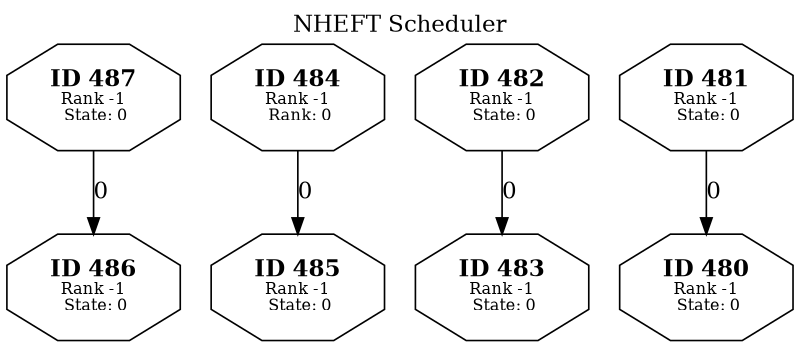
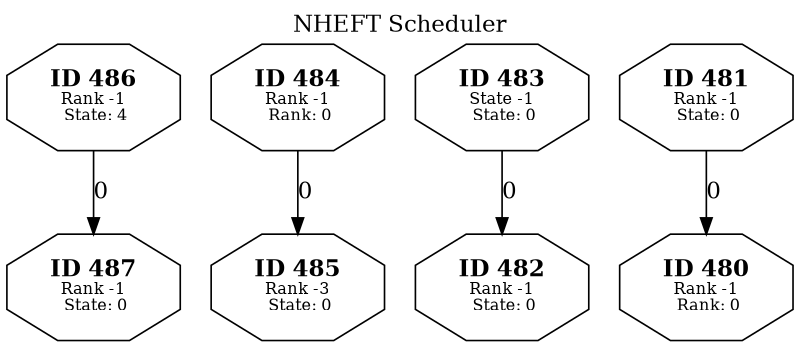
edge "ID 487" -> "ID 486": reversed
edge "ID 482" -> "ID 483": reversed
node "ID 485": text "Rank -1" -> "Rank -3"
node "ID 483": text "Rank -1" -> "State -1"
node "ID 486": text "State: 0" -> "State: 4"
node "ID 480": text "State: 0" -> "Rank: 0"
